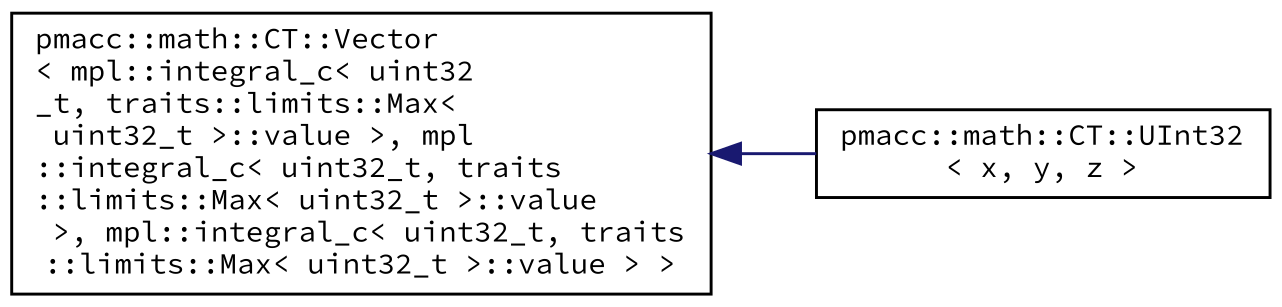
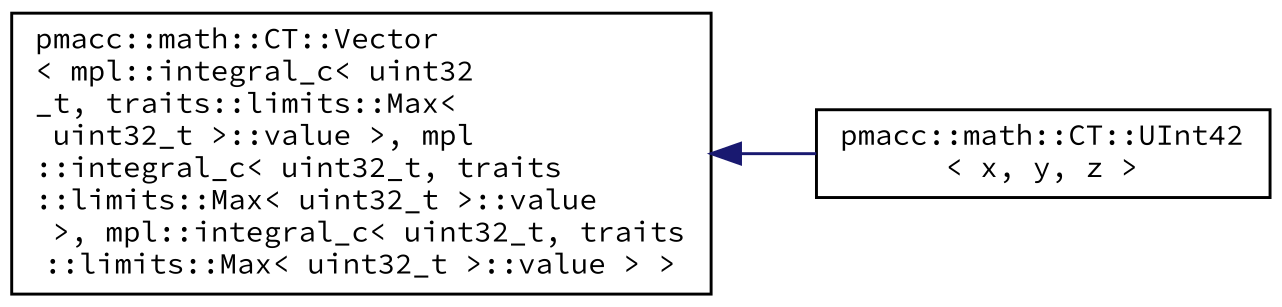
node "pmacc::math::CT::UInt32 < x, y, z >": label "pmacc::math::CT::UInt32 < x, y, z >" -> "pmacc::math::CT::UInt42 < x, y, z >"
